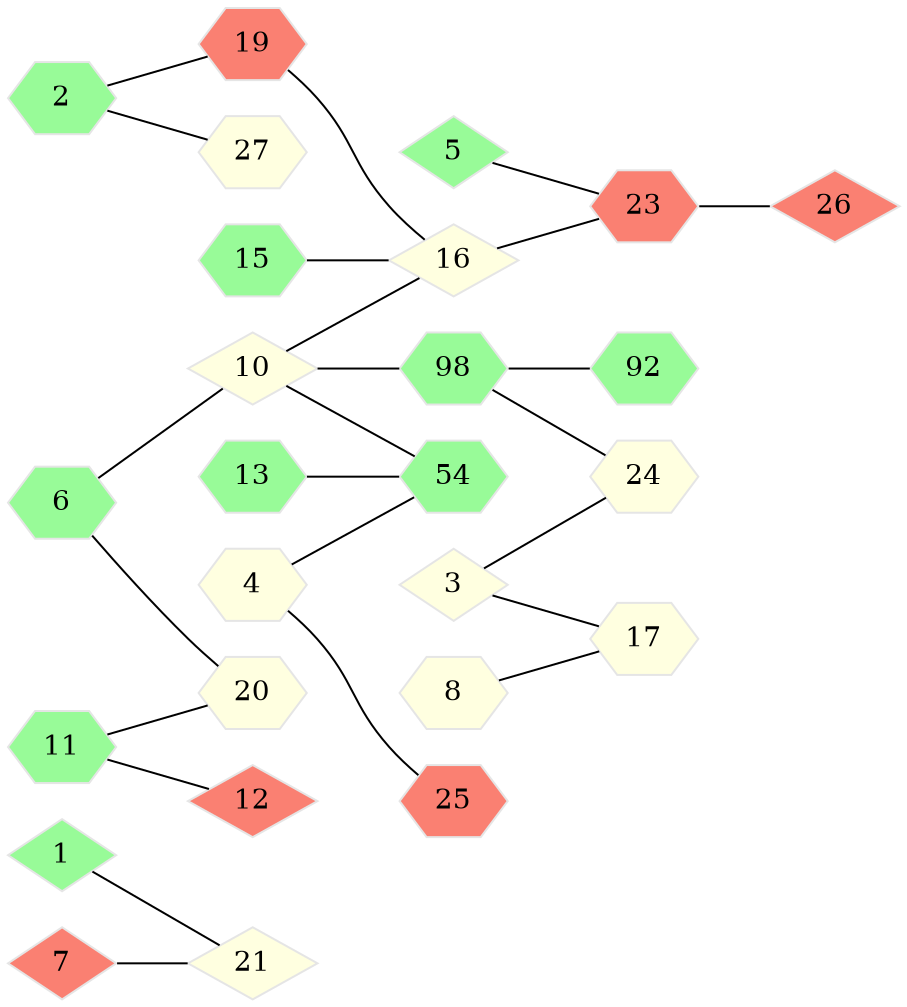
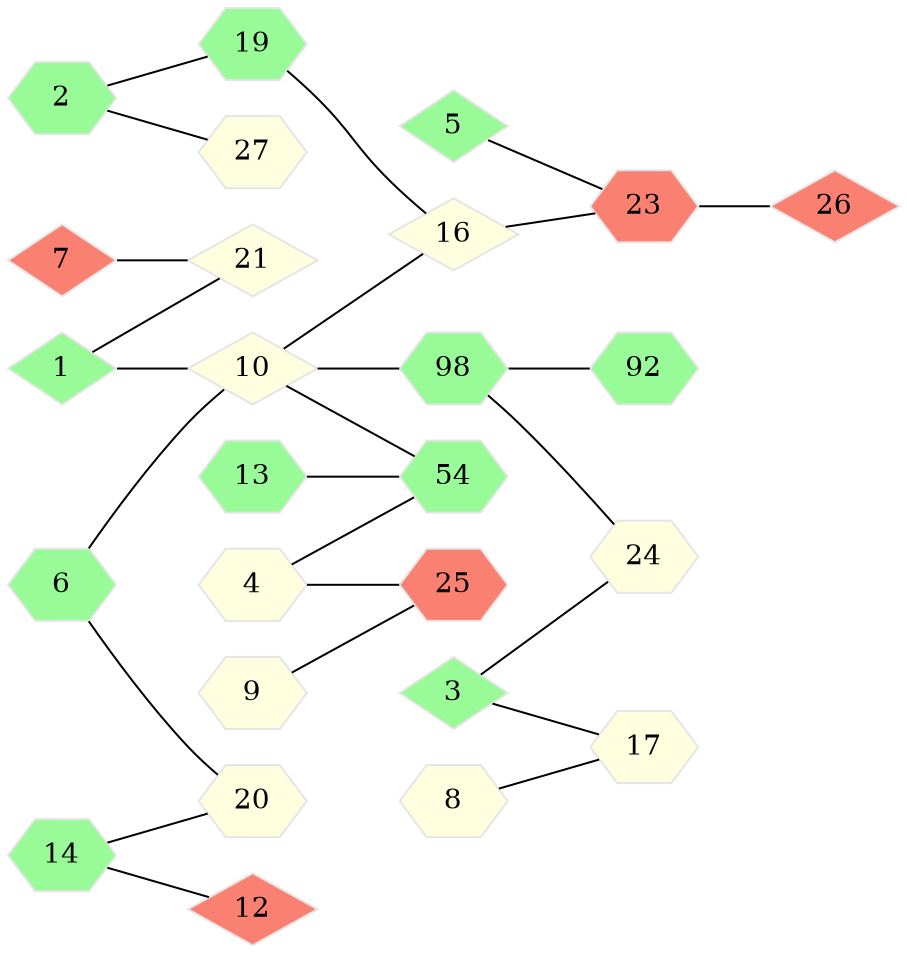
node "19": fillcolor salmon -> palegreen
node "15": removed
edge "1" -- "10": added
node "3": fillcolor lightyellow -> palegreen
node "9": added
node "11": label "11" -> "14"
